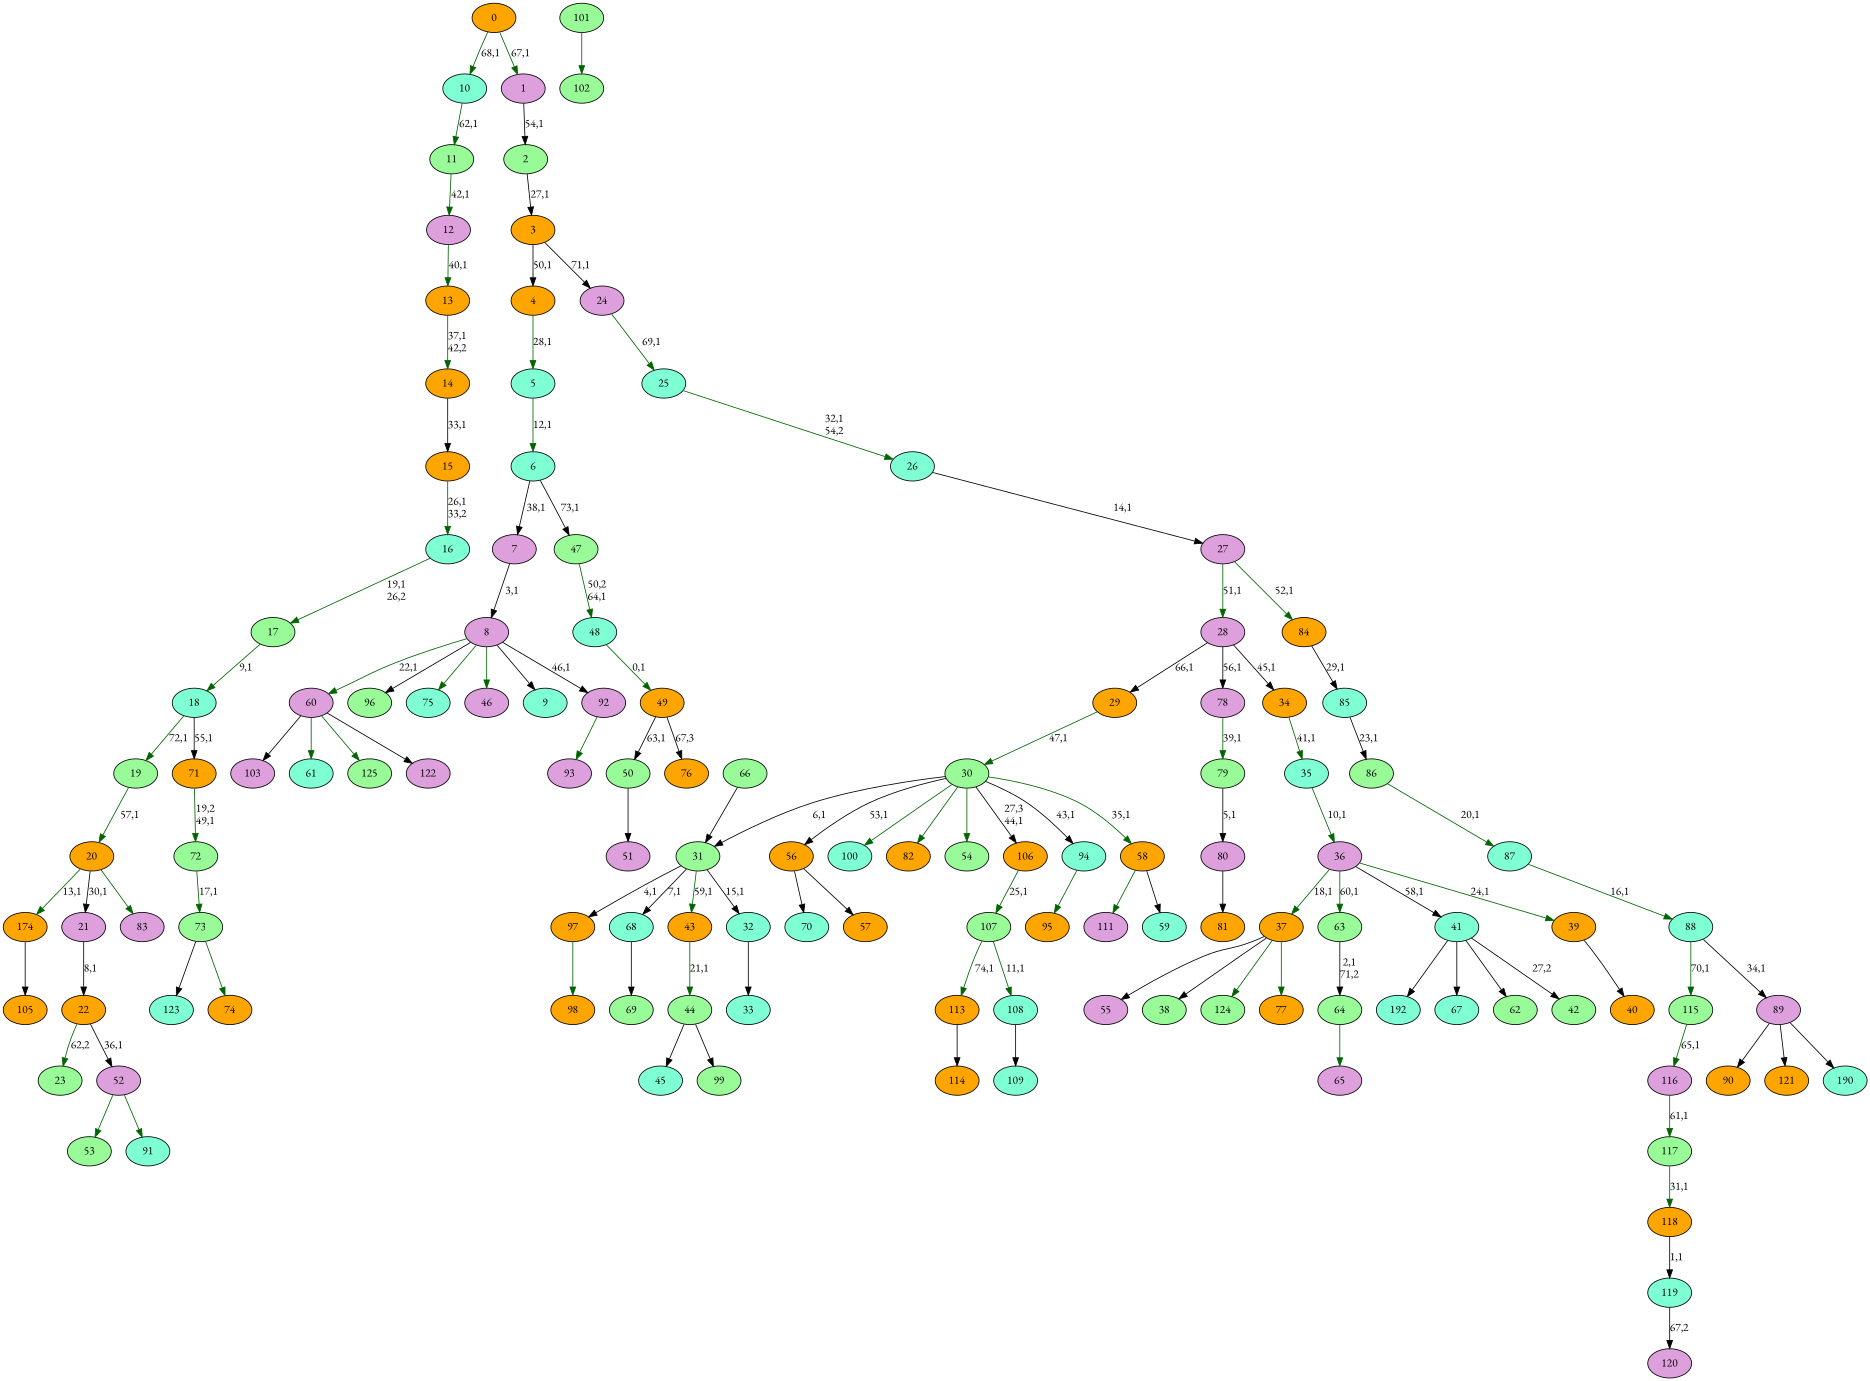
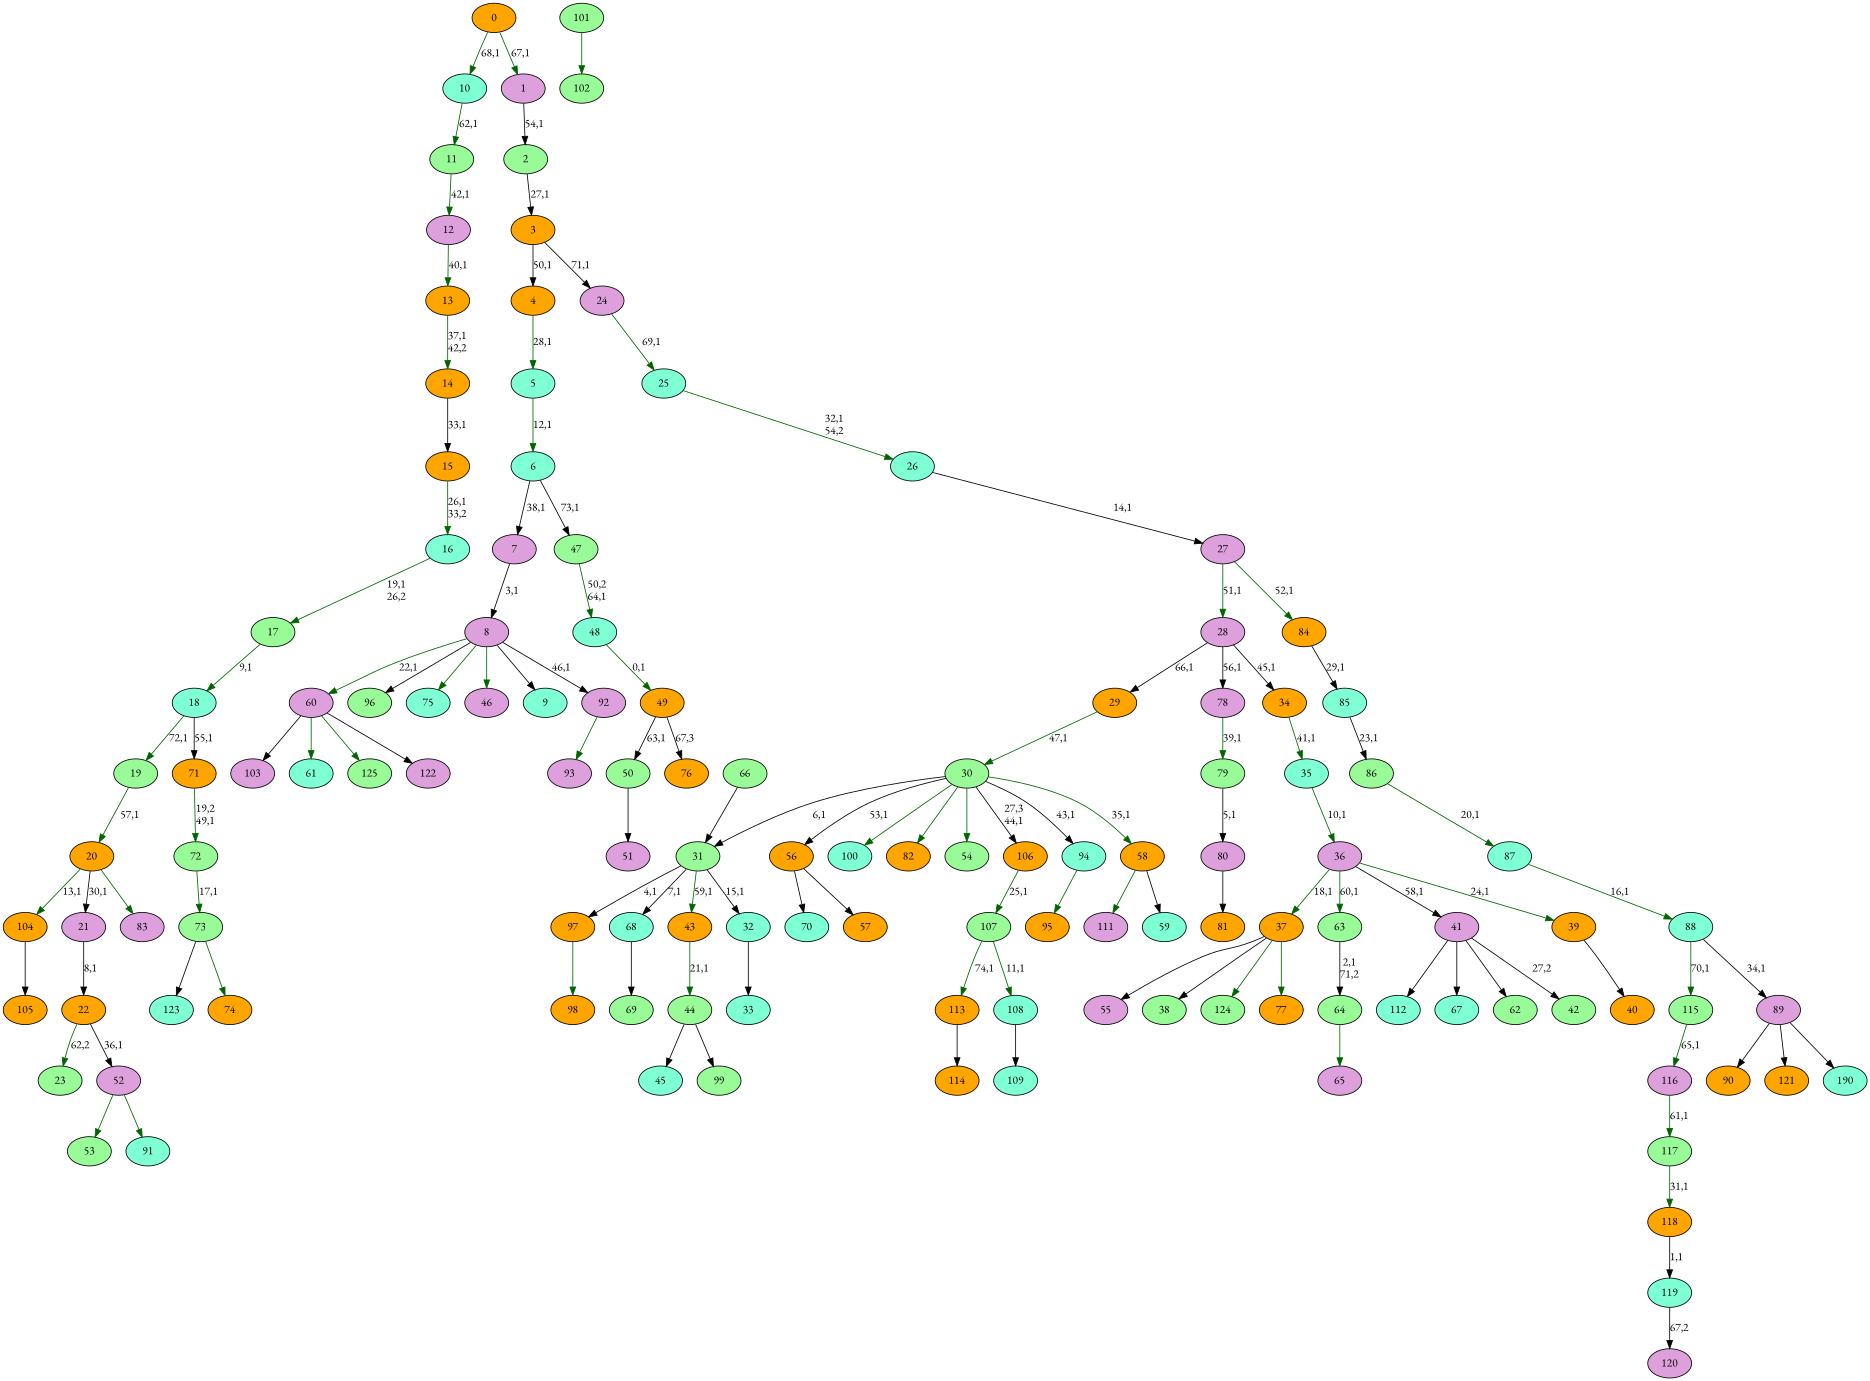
node "174": label "174" -> "104"
node "41": fillcolor aquamarine -> plum
node "192": label "192" -> "112"
